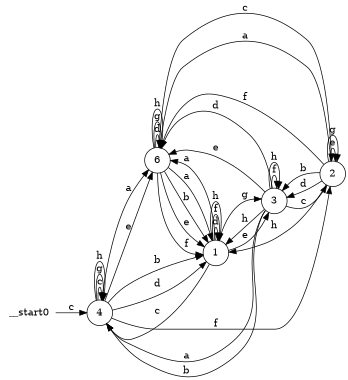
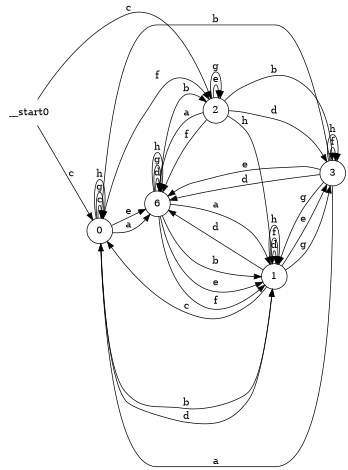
edge "6" -> "2": label "c" -> "b"
edge "1" -> "6": label "a" -> "d"
edge "3" -> "2": now "__start0" -> "2"
edge "3" -> "1": label "h" -> "g"
node "4": label "4" -> "0"
